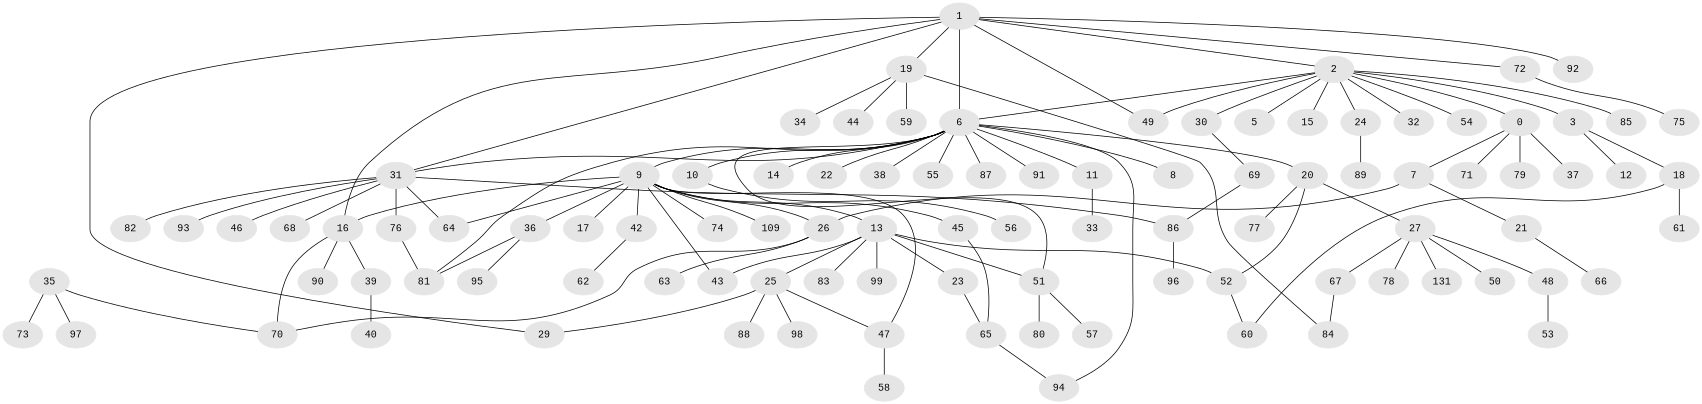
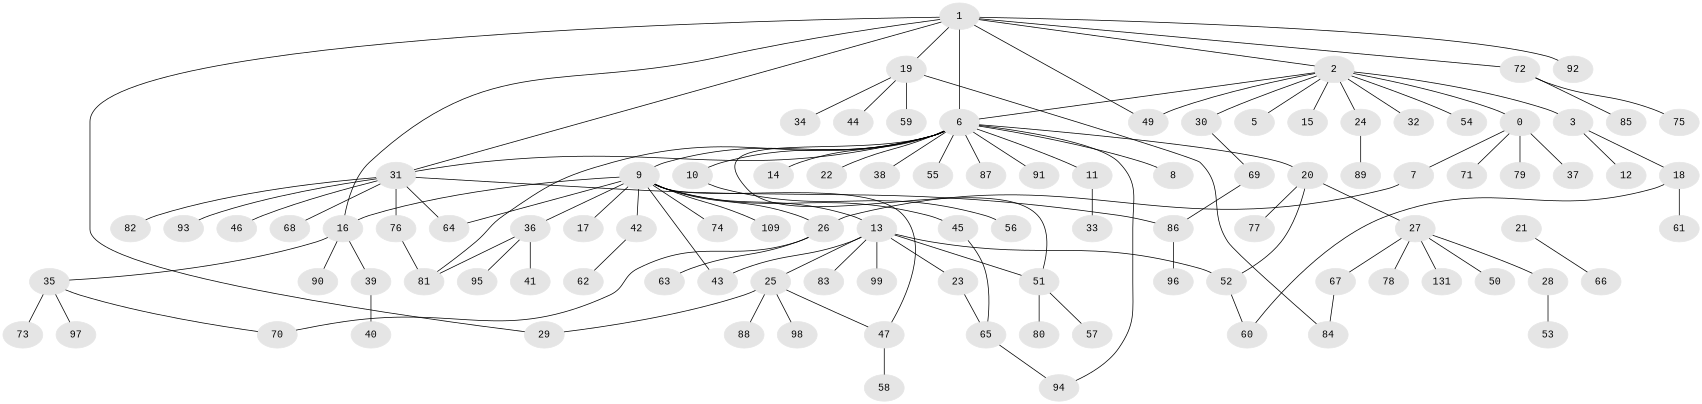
edge "2" -- "85": now "72" -- "85"
edge "7" -- "21": removed
edge "16" -- "70": now "16" -- "35"
node "41": added
node "48": label "48" -> "28"
